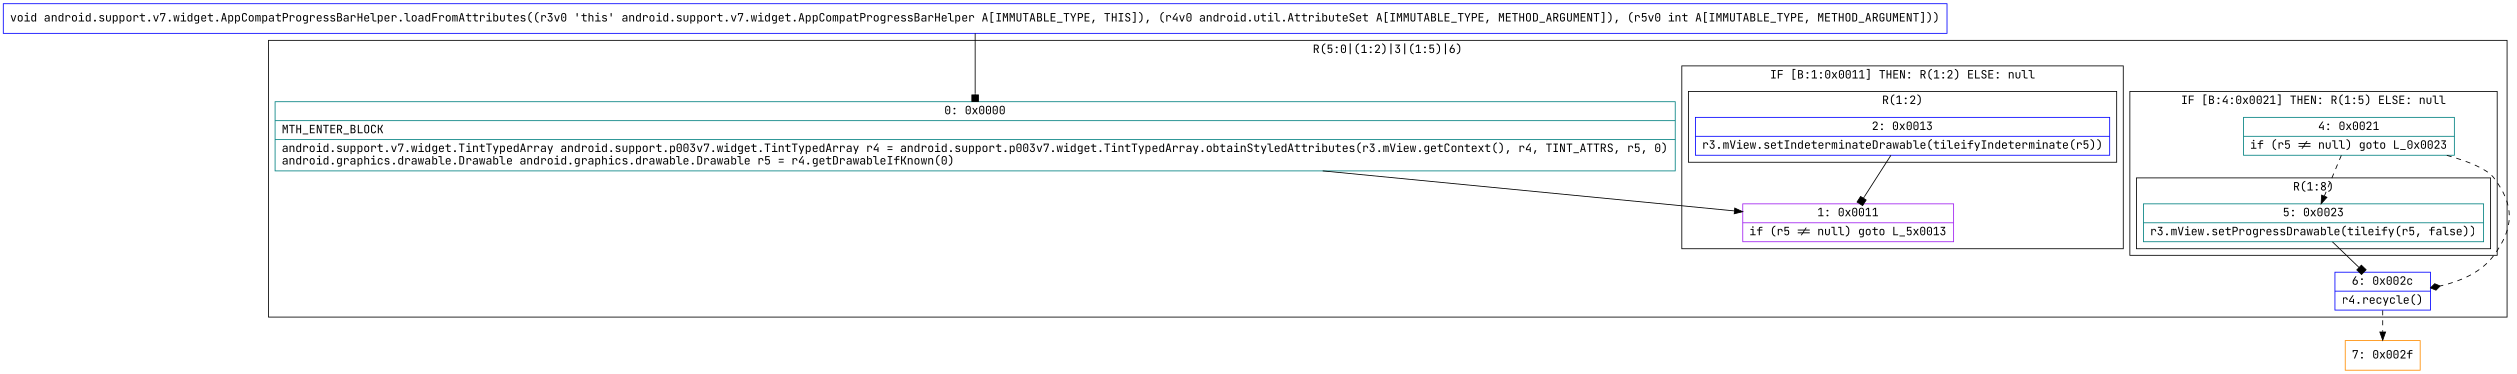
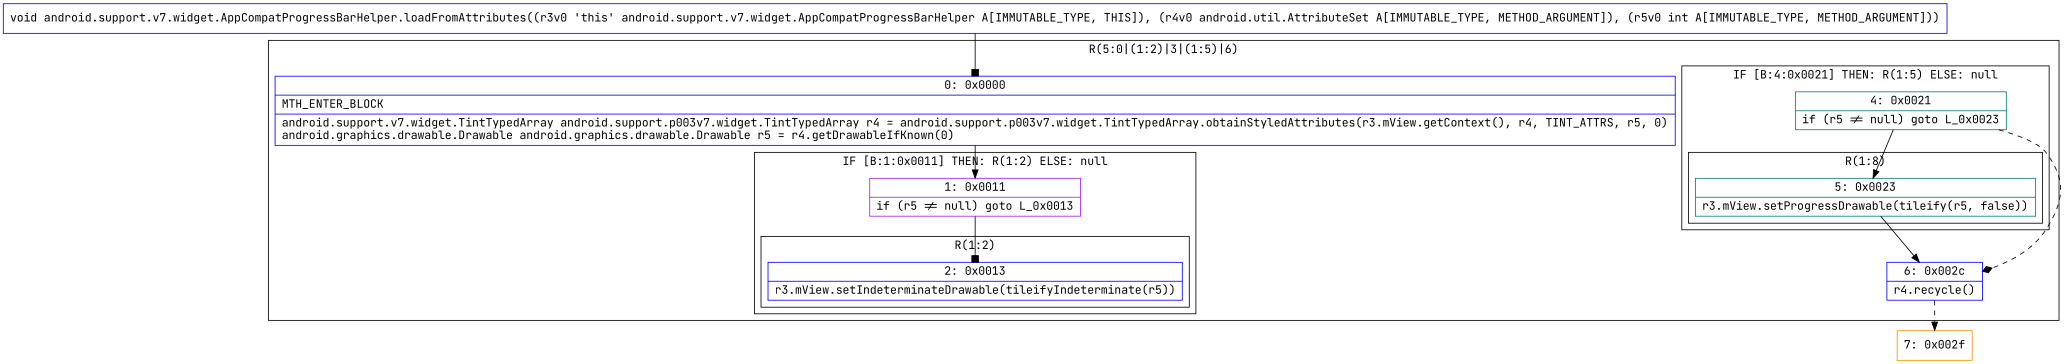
node "0: 0x0000": color teal -> blue
edge "4: 0x0021" -> "5: 0x0023": style dashed -> solid
edge "2: 0x0013" -> "1: 0x0011": reversed
node "1: 0x0011": text "if (r5 != null) goto L_5x0013" -> "if (r5 != null) goto L_0x0013"
edge "5: 0x0023" -> "6: 0x002c": arrowhead box -> normal
